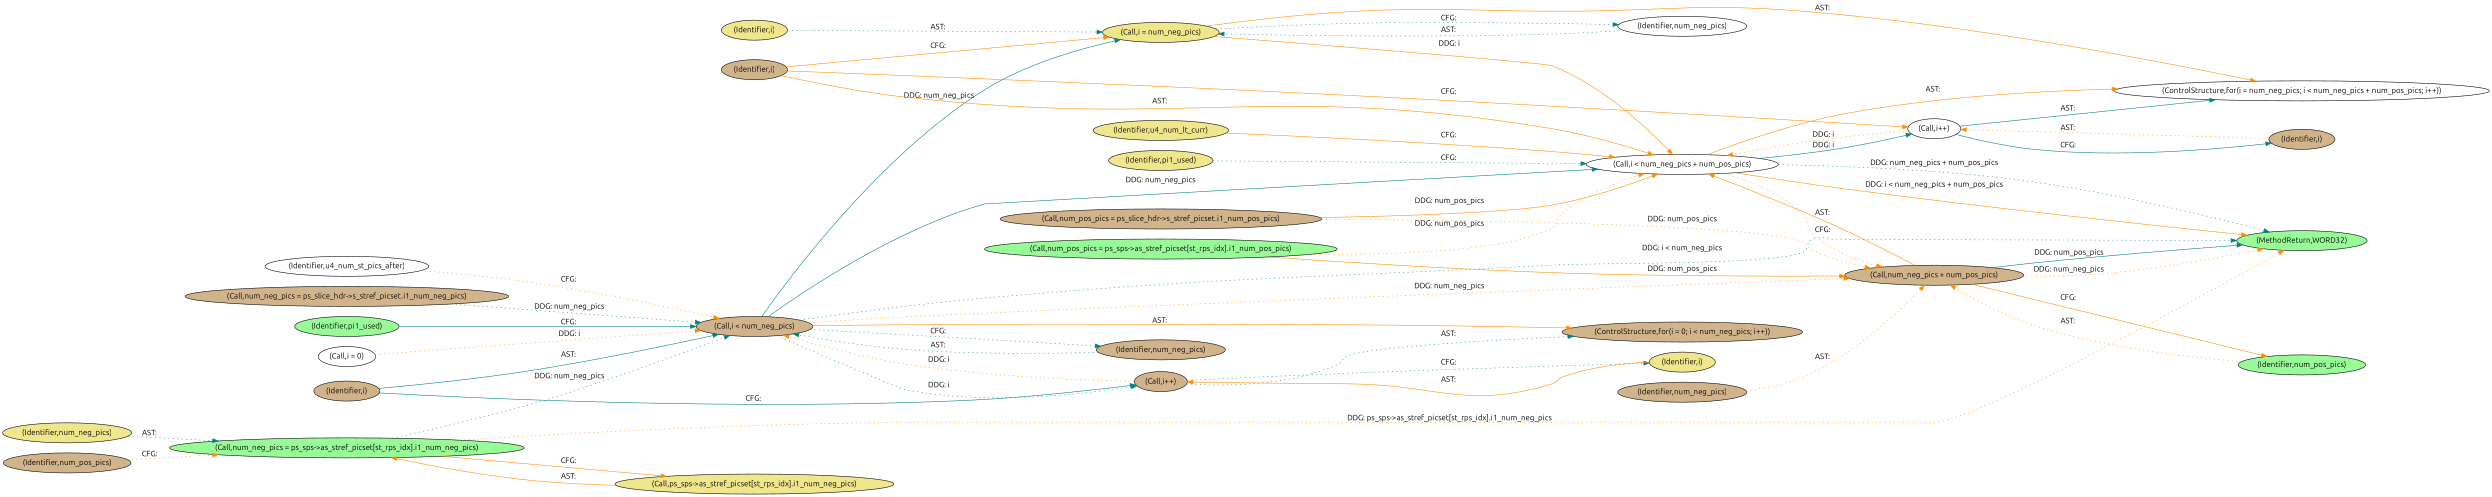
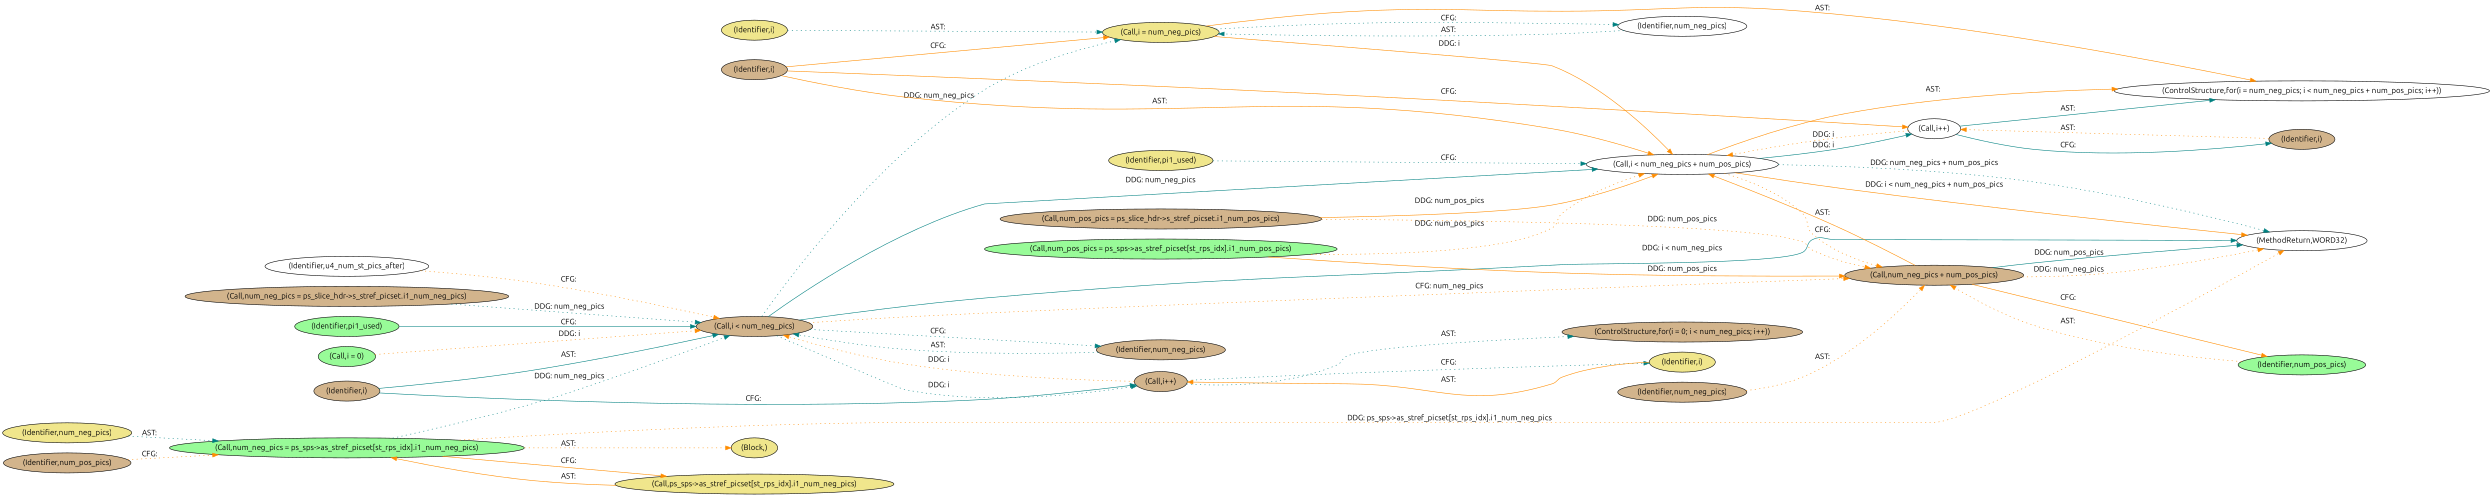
node "(Identifier,u4_num_lt_curr)": removed
edge "(Call,i < num_neg_pics)" -> "(Call,i = num_neg_pics)": style solid -> dotted
node "(MethodReturn,WORD32)": fillcolor palegreen -> white
edge "(Call,i < num_neg_pics)" -> "(MethodReturn,WORD32)": style dotted -> solid
edge "(Call,i < num_neg_pics)" -> "(Call,num_neg_pics + num_pos_pics)": label "DDG: num_neg_pics" -> "CFG: num_neg_pics"
edge "(Call,i < num_neg_pics)" -> "(ControlStructure,for(i = 0; i < num_neg_pics; i++))": removed, label "AST:"
node "(Call,i = 0)": fillcolor white -> palegreen
node "(Block,)": added
